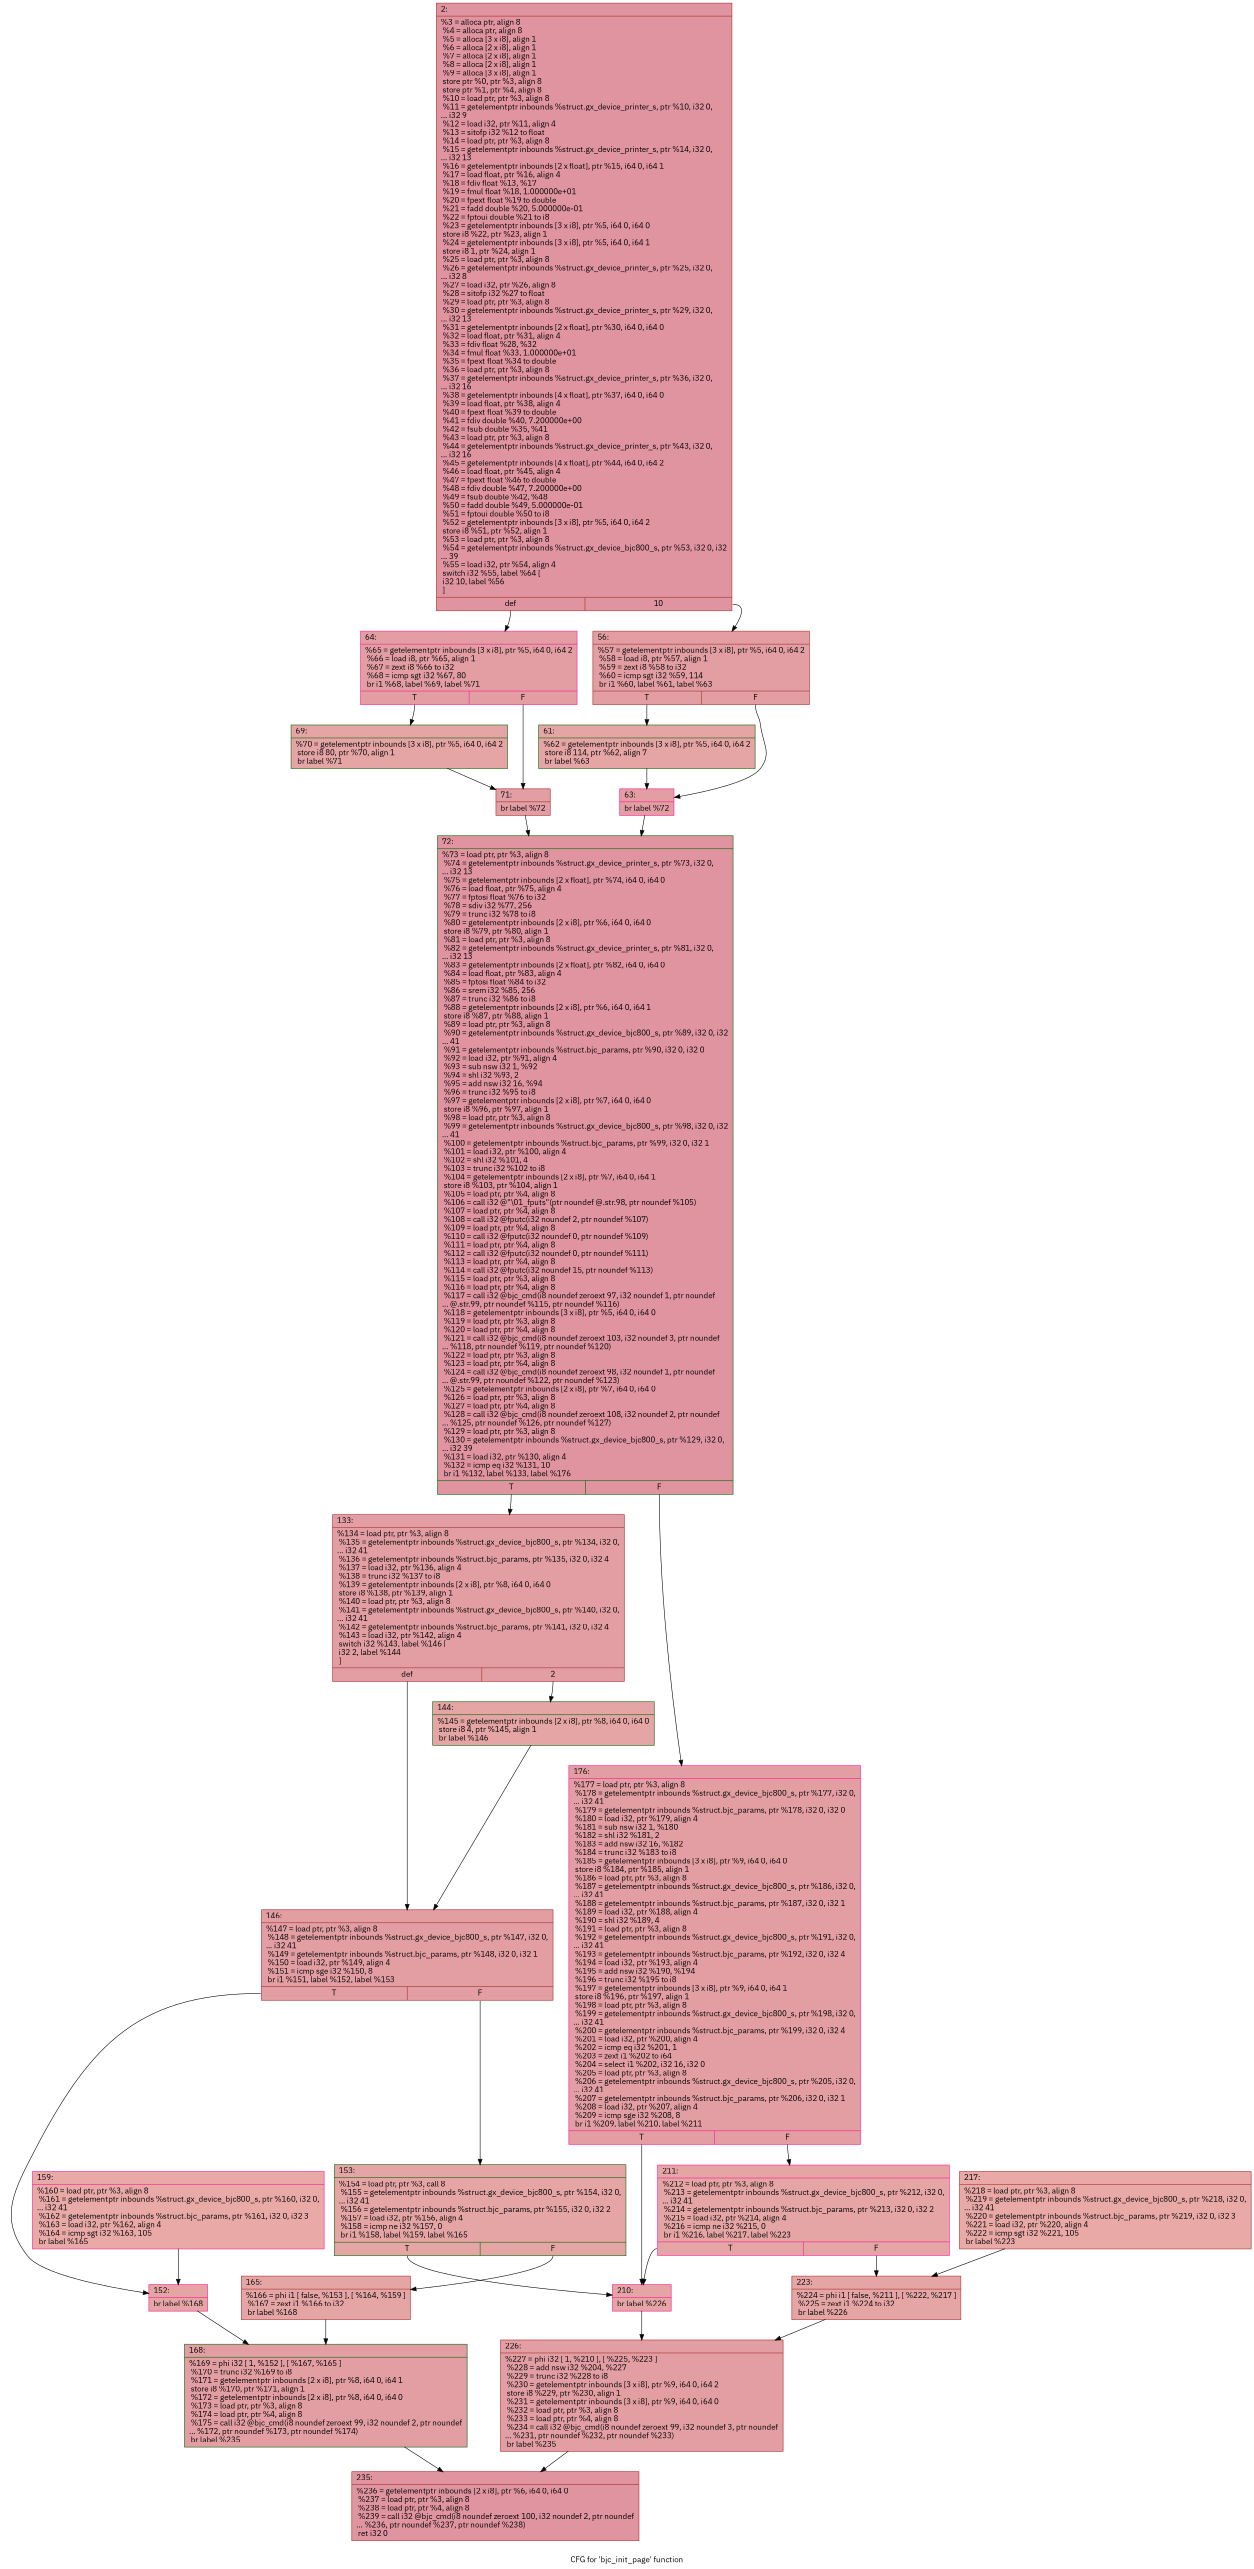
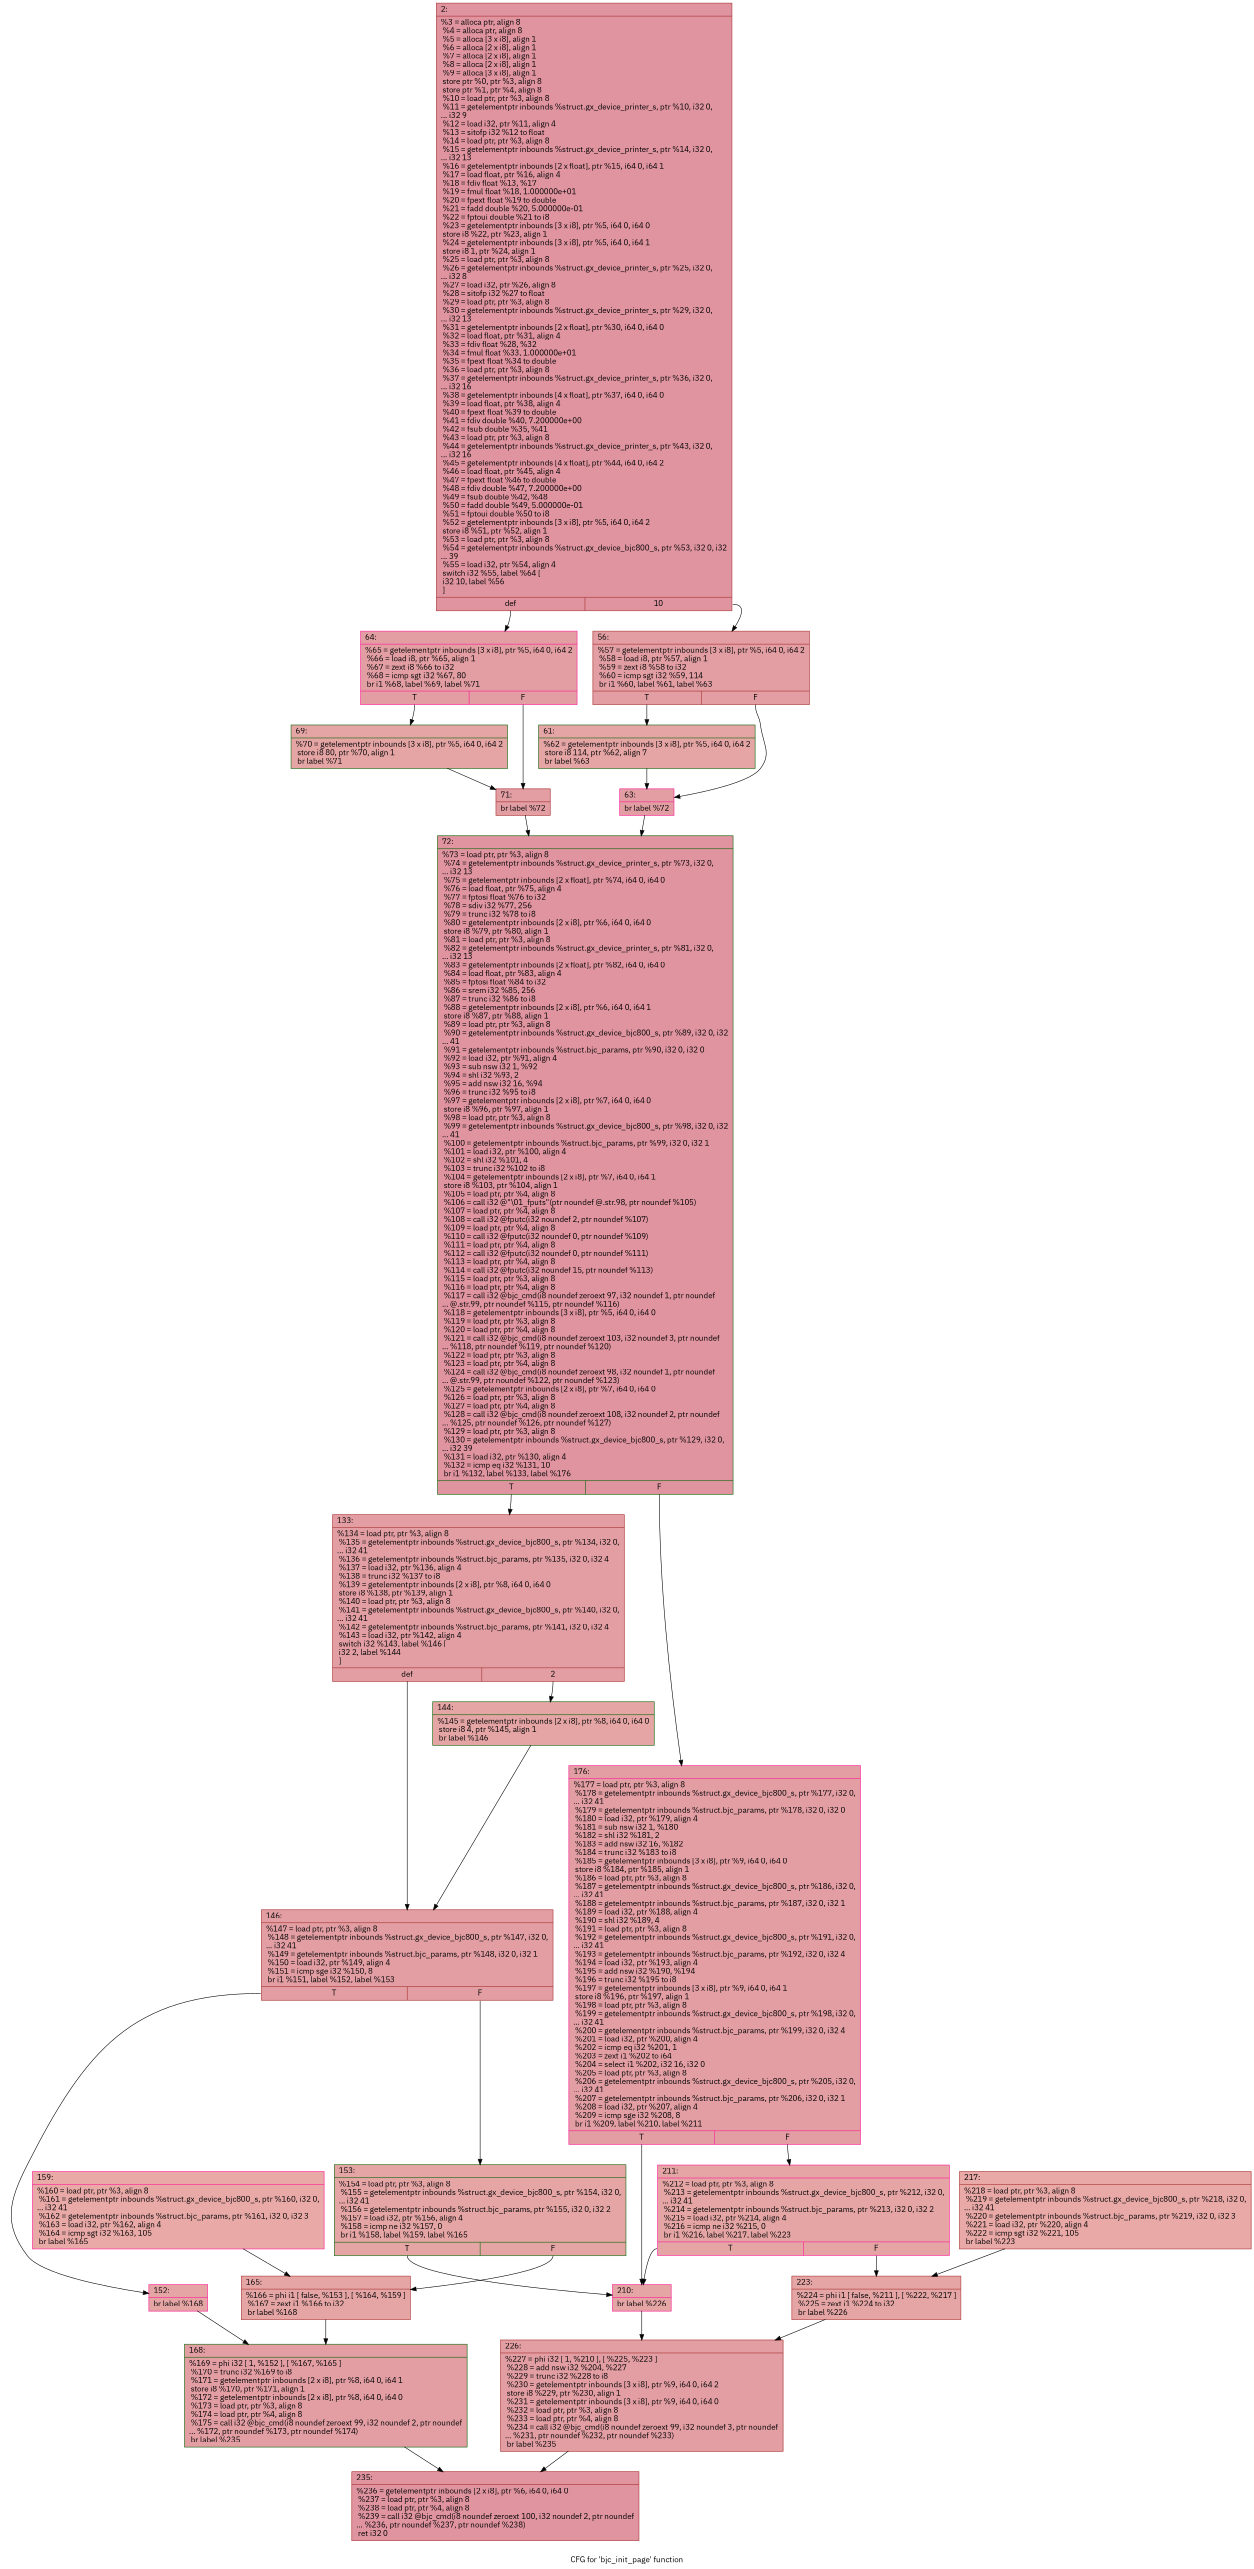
node "153:": text "%154 = load ptr, ptr %3, call 8" -> "%154 = load ptr, ptr %3, align 8"
edge "159:" -> "152:": now "159:" -> "165:"
